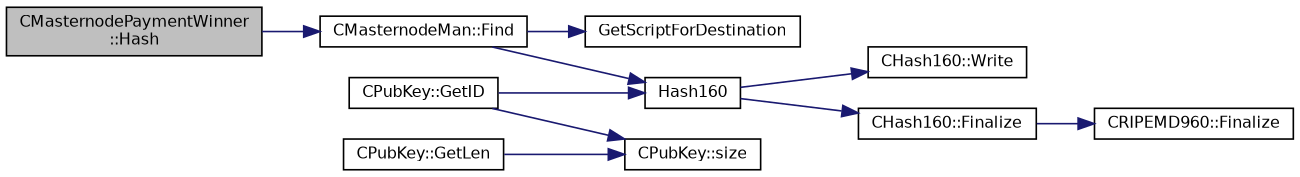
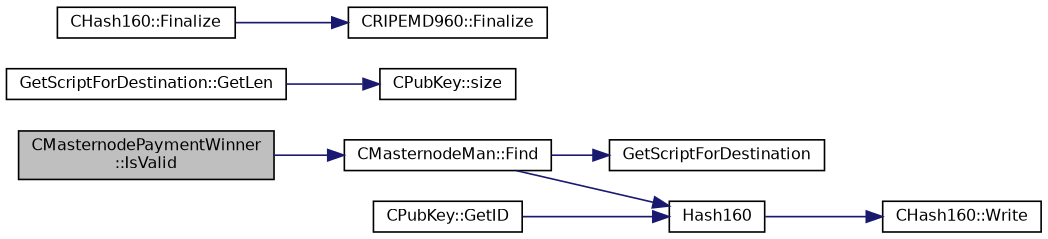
node "CMasternodePaymentWinner ::Hash": label "CMasternodePaymentWinner ::Hash" -> "CMasternodePaymentWinner ::IsValid"
edge "Hash160" -> "CHash160::Finalize": removed
edge "CPubKey::GetID" -> "CPubKey::size": removed
node "CPubKey::GetLen": label "CPubKey::GetLen" -> "GetScriptForDestination::GetLen"
